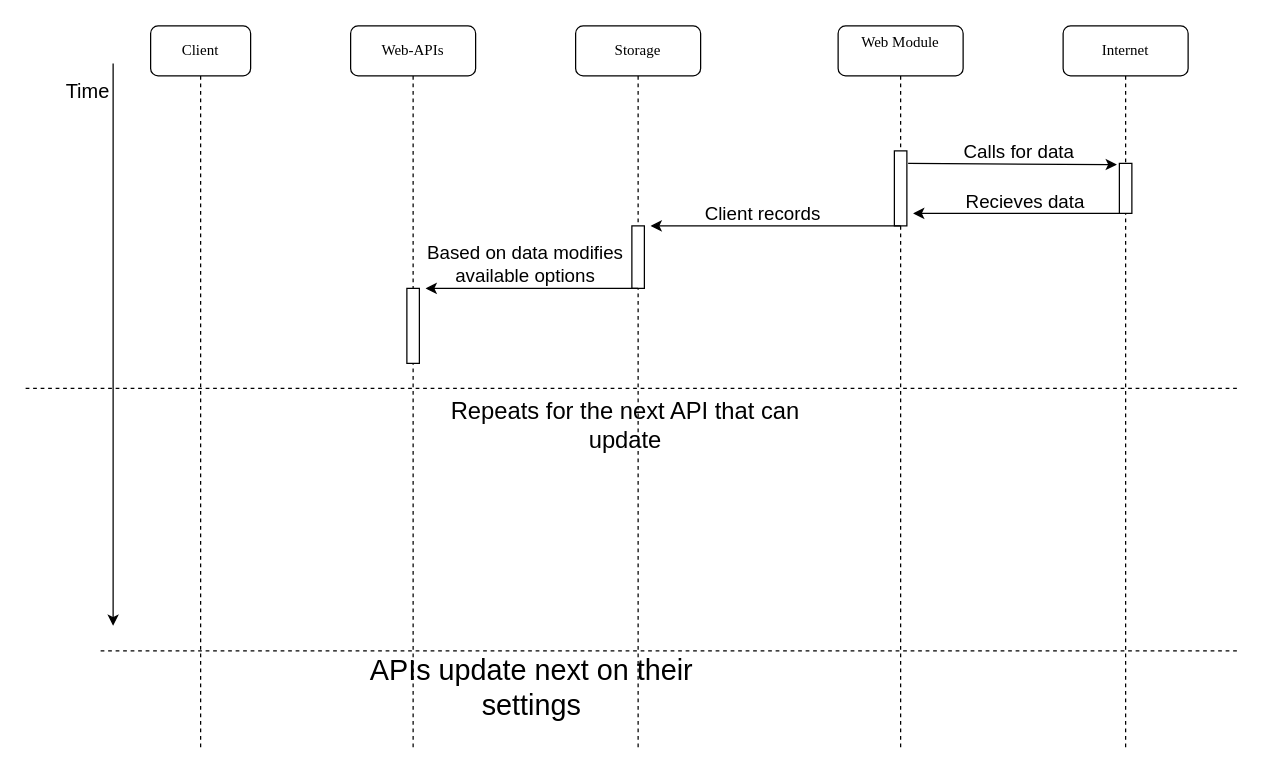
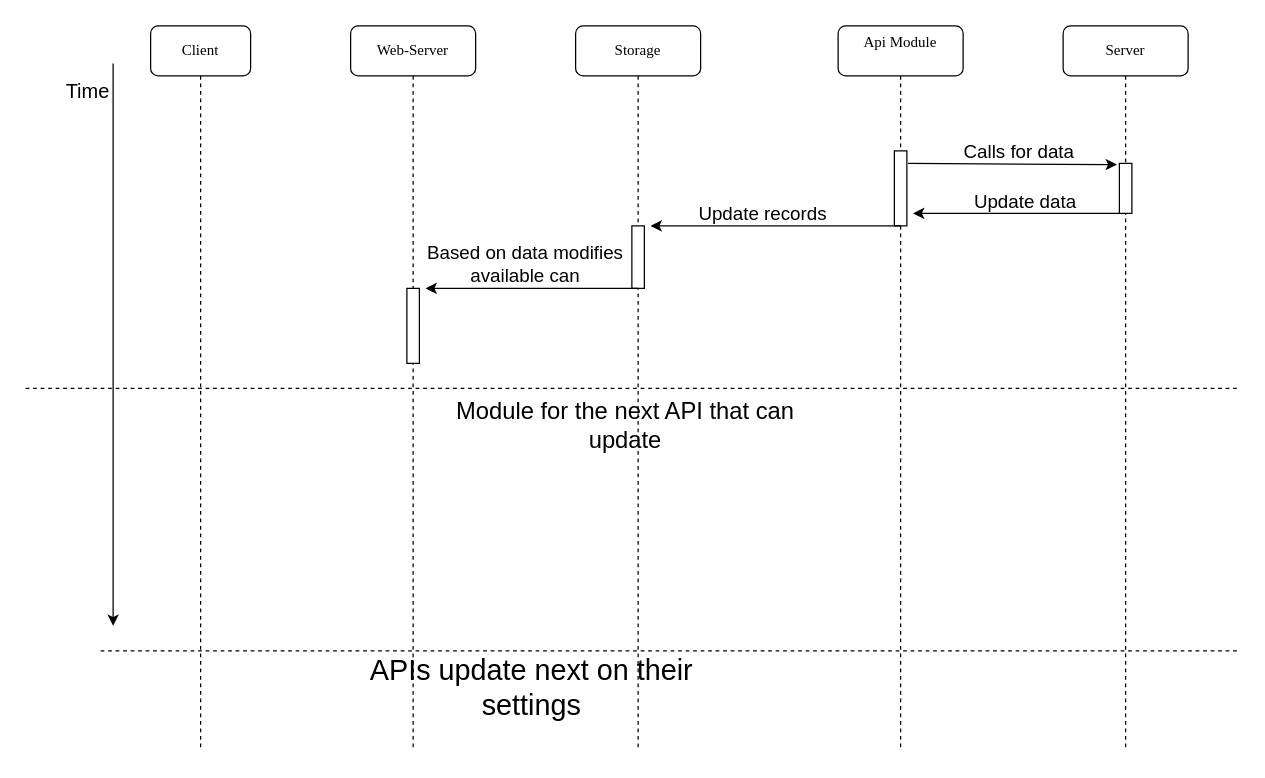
node "Web-APIs": label "Web-APIs" -> "Web-Server"
node "Web Module": label "Web Module" -> "Api Module"
node "Internet": label "Internet" -> "Server"
node "Recieves data": label "Recieves data" -> "Update data"
node "Client records": label "Client records" -> "Update records"
node "Based on data modifies available options": label "Based on data modifies available options" -> "Based on data modifies available can"
node "Repeats for the next API that can update": label "Repeats for the next API that can update" -> "Module for the next API that can update"
